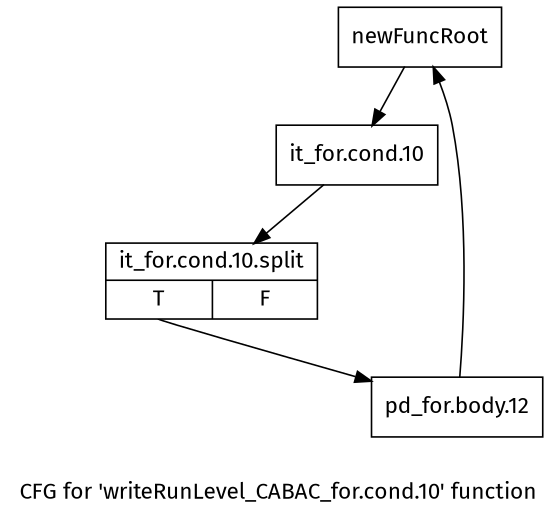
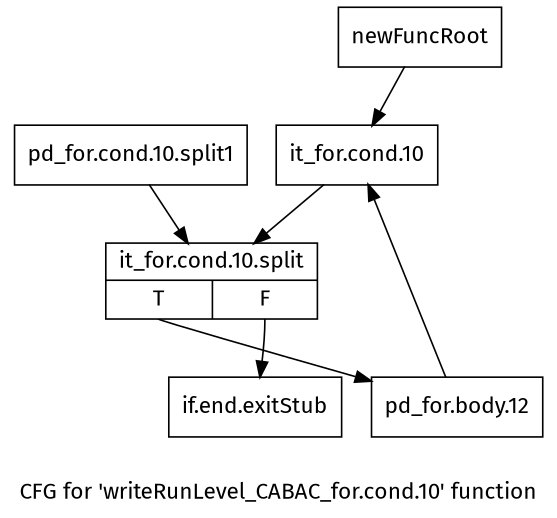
node "pd_for.cond.10.split1": added
edge "pd_for.body.12" -> "newFuncRoot": now "pd_for.body.12" -> "it_for.cond.10"
node "if.end.exitStub": added
